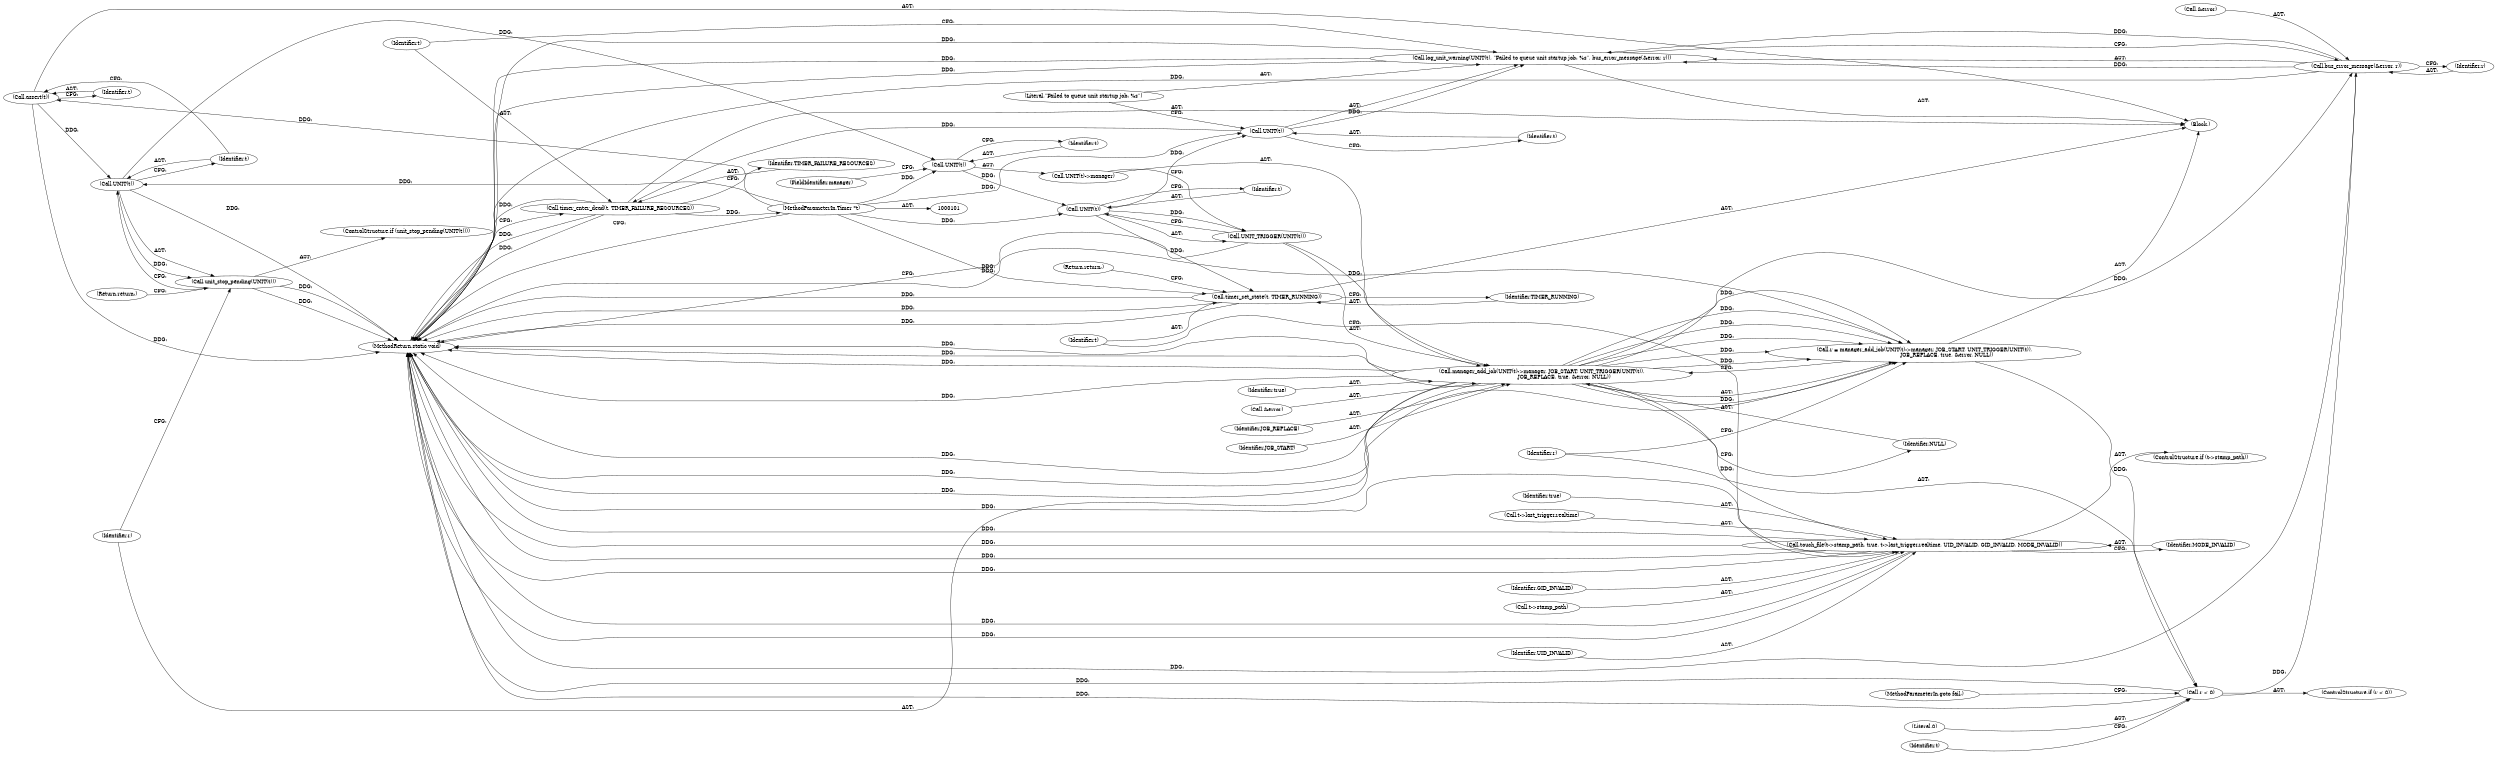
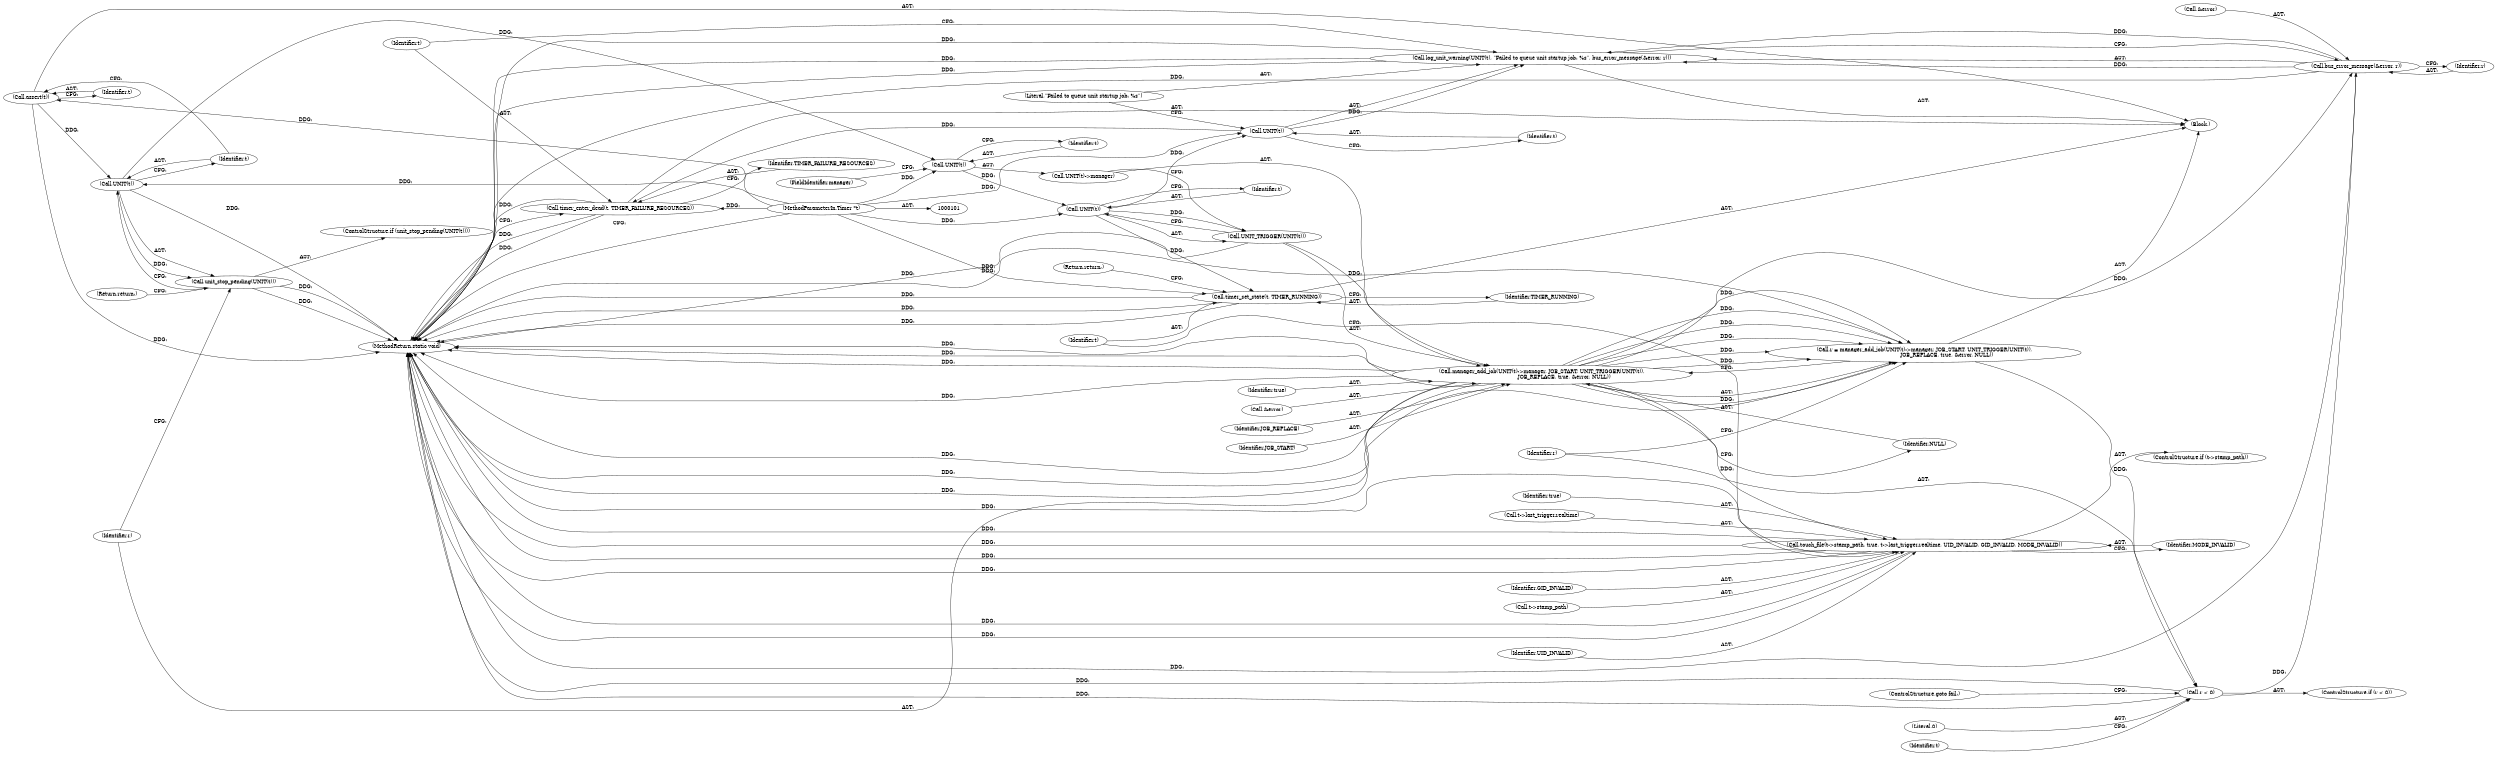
edge "(Call,timer_enter_dead(t, TIMER_FAILURE_RESOURCES))" -> "(MethodParameterIn,Timer *t)": reversed
edge "(Call,UNIT_TRIGGER(UNIT(t)))" -> "(MethodReturn,static void)": label "CFG: " -> "DDG: "
node "(MethodParameterIn,goto fail;)": label "(MethodParameterIn,goto fail;)" -> "(ControlStructure,goto fail;)"
